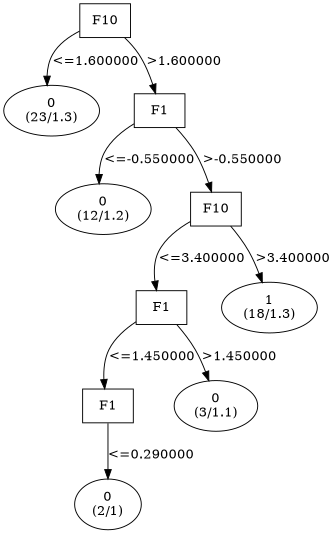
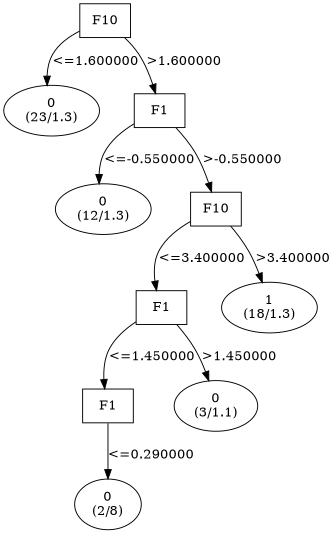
node "0 (12/1.2)": label "0 (12/1.2)" -> "0 (12/1.3)"
node "0 (2/1)": label "0 (2/1)" -> "0 (2/8)"
